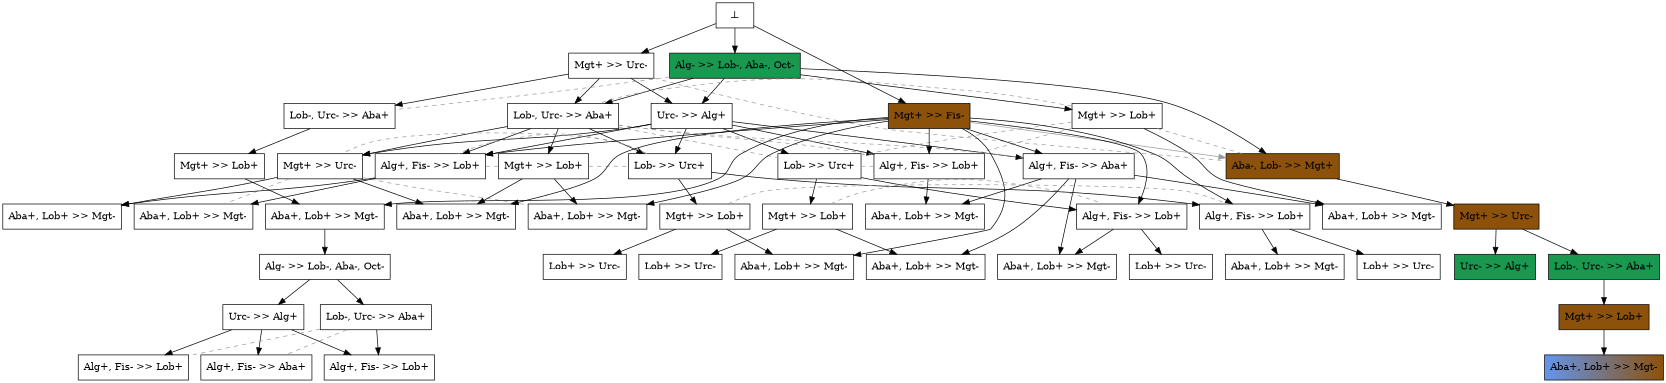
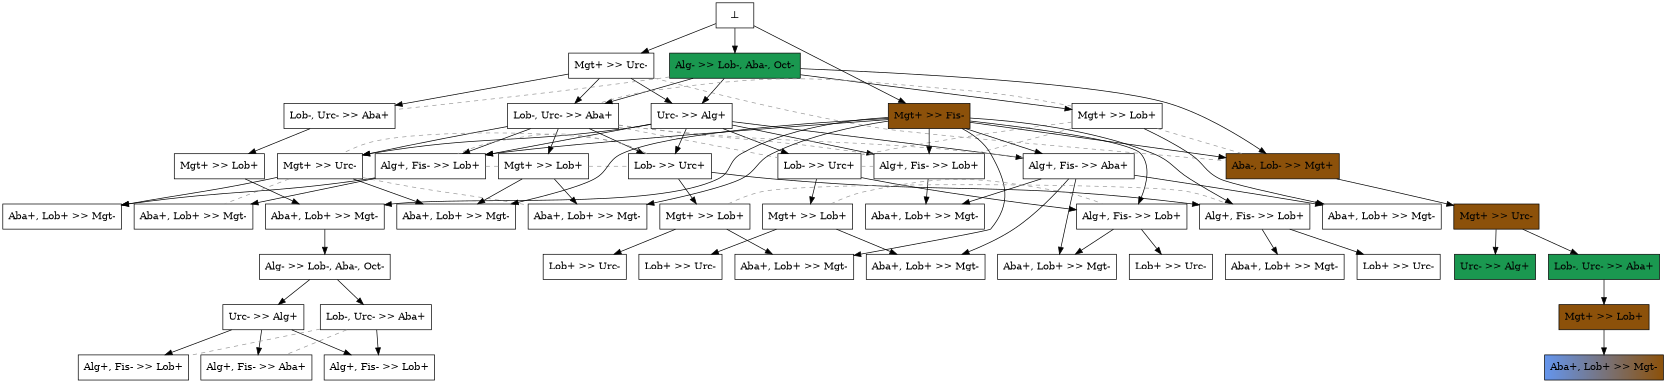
edge "Mgt+ >> Fis-" -> "Aba-, Lob- >> Mgt+": color gray60 -> black
